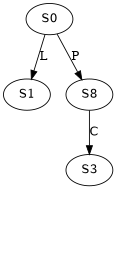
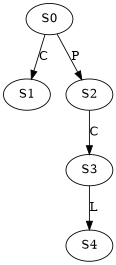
edge "S0" -> "S1": label "L" -> "C"
node "S8": label "S8" -> "S2"
node "S4": added
